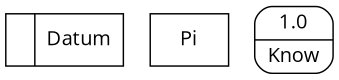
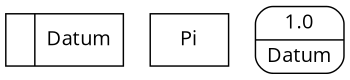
node "1.0": text "Know" -> "Datum"
